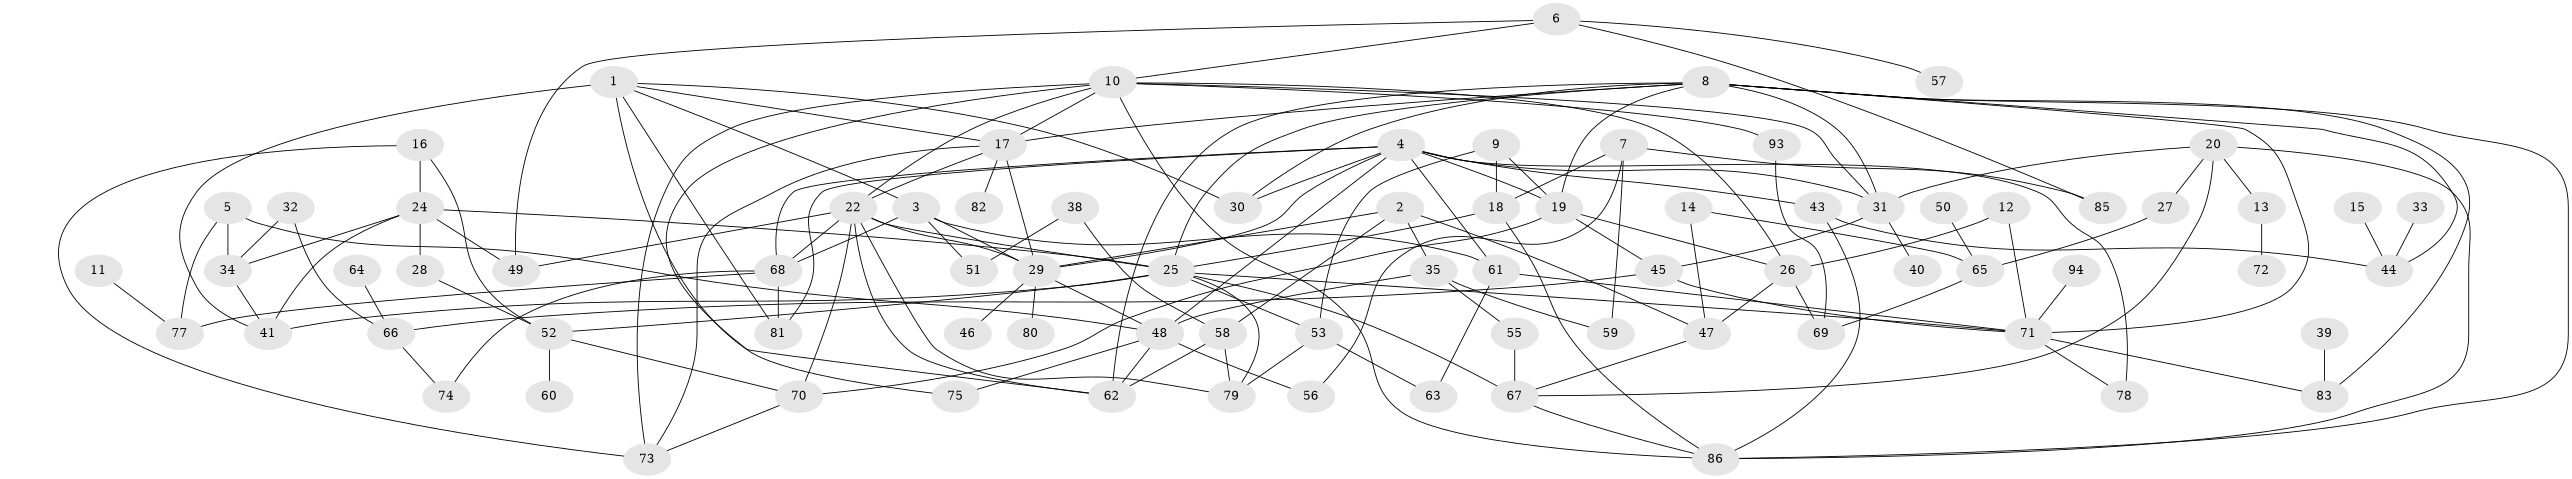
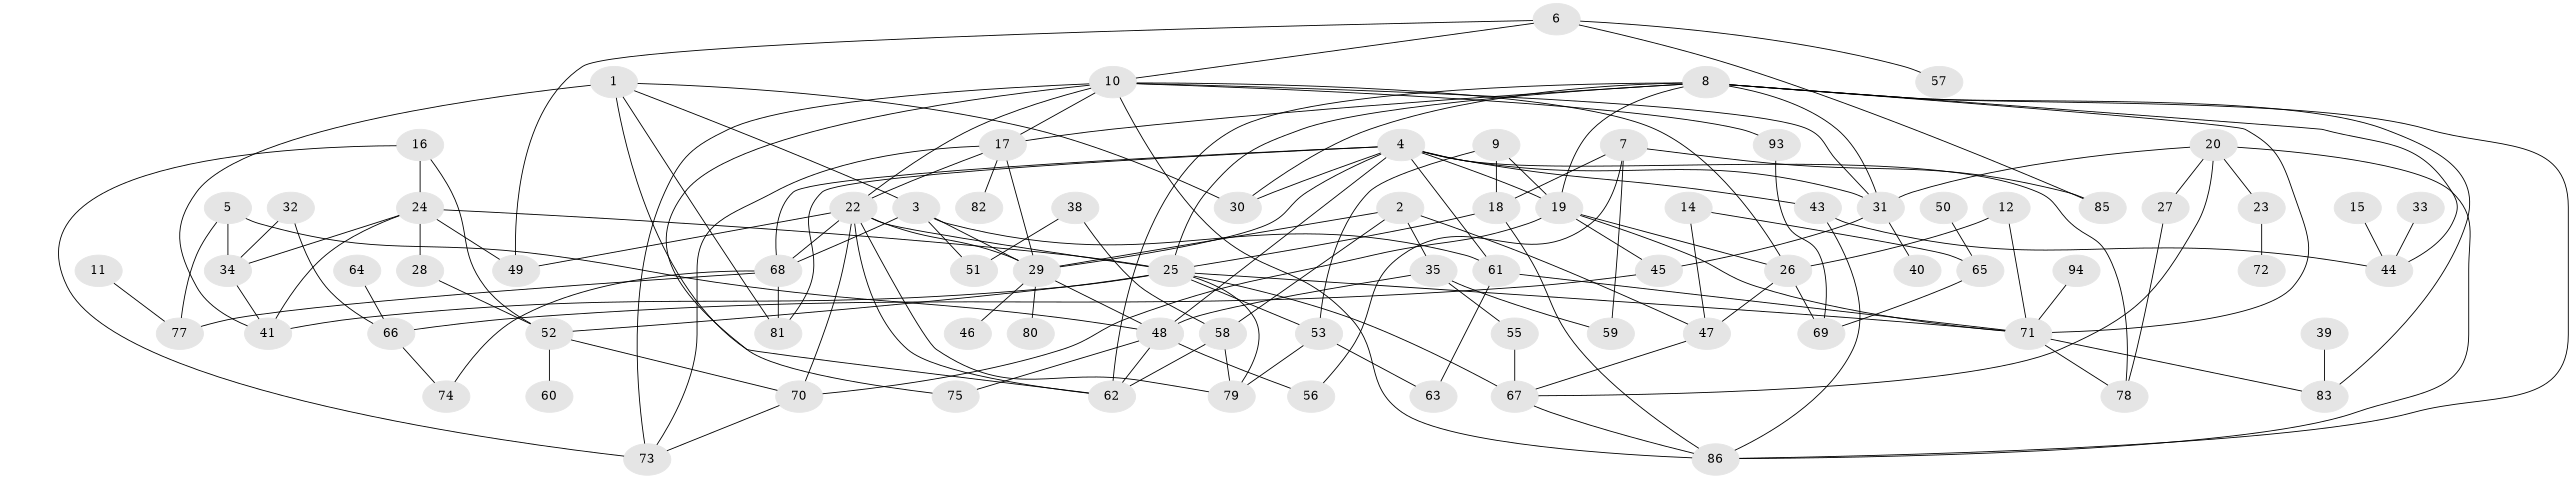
edge "1" -- "17": removed
node "13": label "13" -> "23"
edge "27" -- "65": now "27" -- "78"
edge "45" -- "71": now "19" -- "71"
